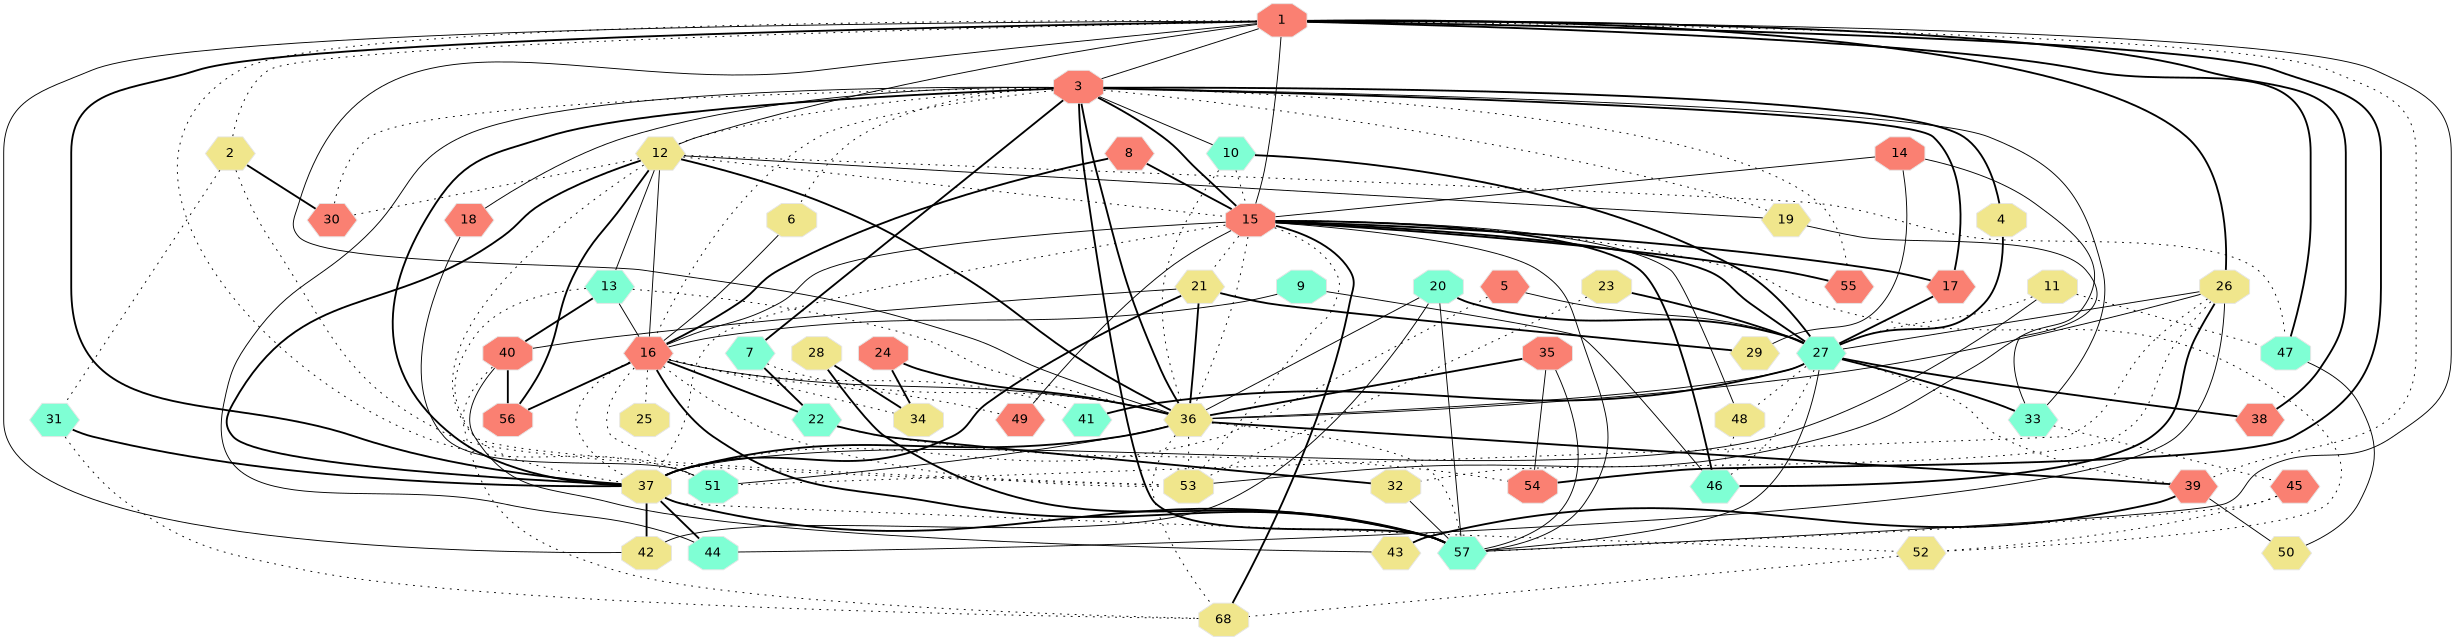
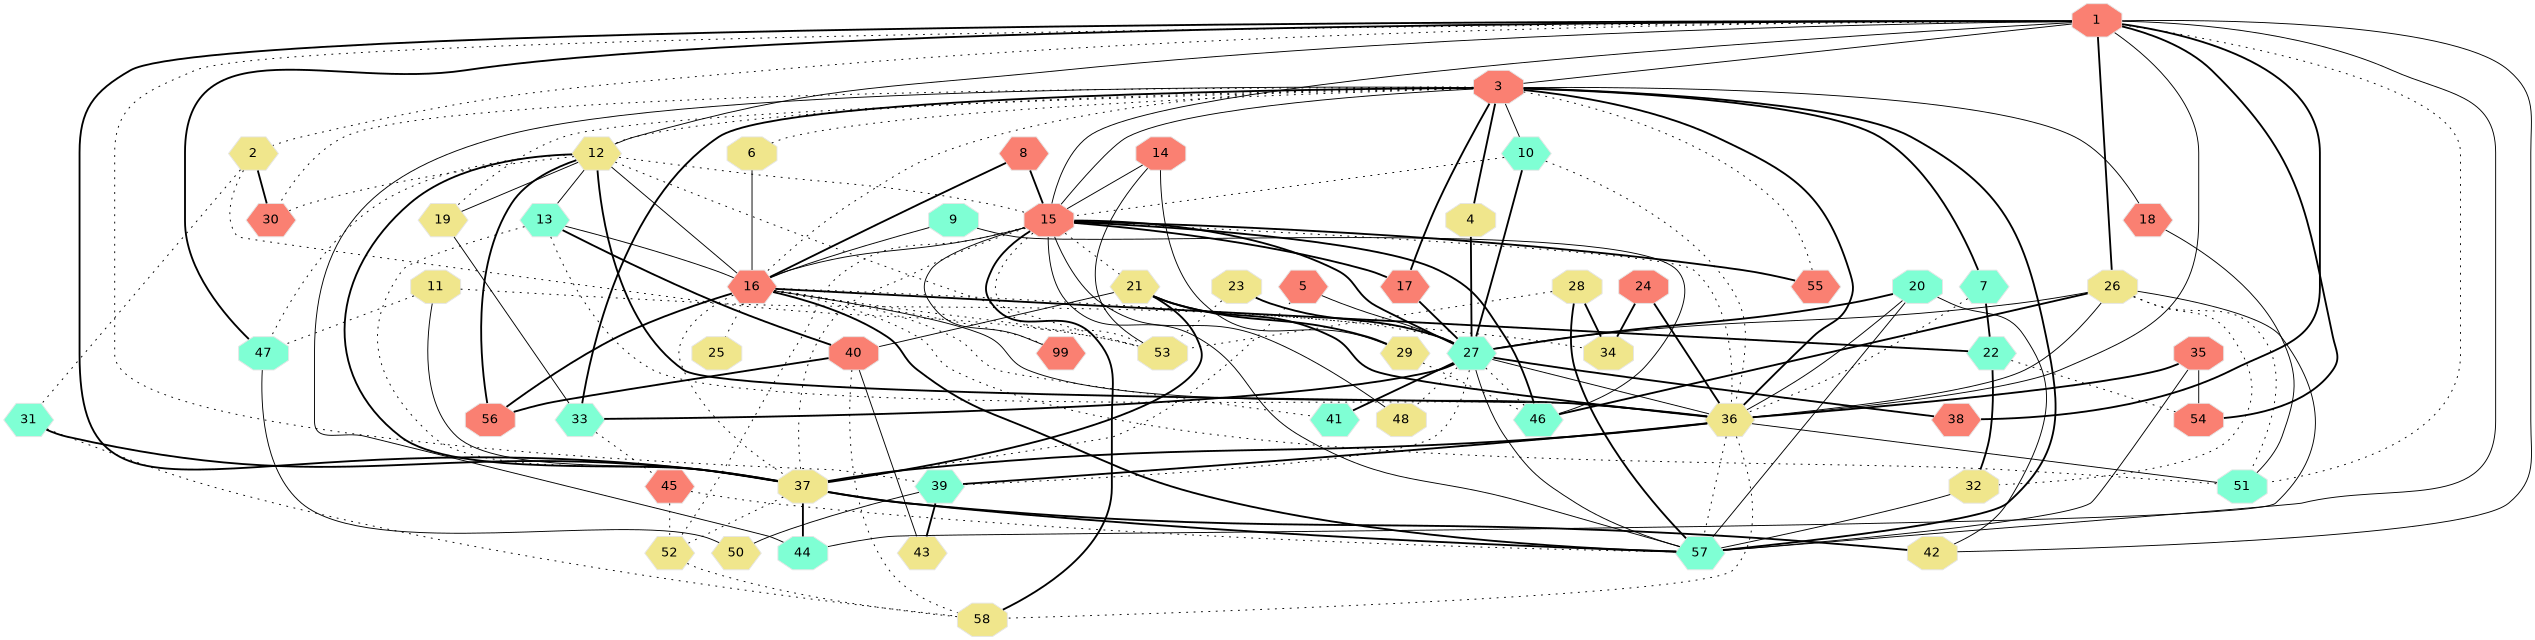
edge "3" -- "33": style solid -> bold
edge "3" -- "15": style bold -> solid
edge "3" -- "37": removed
node "49": label "49" -> "99"
edge "36" -- "53": now "28" -- "53"
edge "48" -- "46": now "29" -- "46"
node "39": fillcolor salmon -> aquamarine
node "68": label "68" -> "58"
